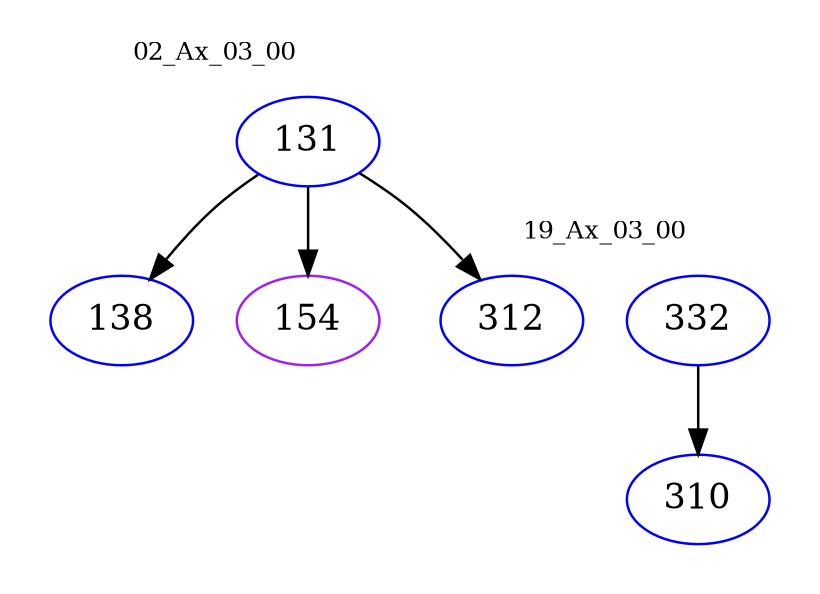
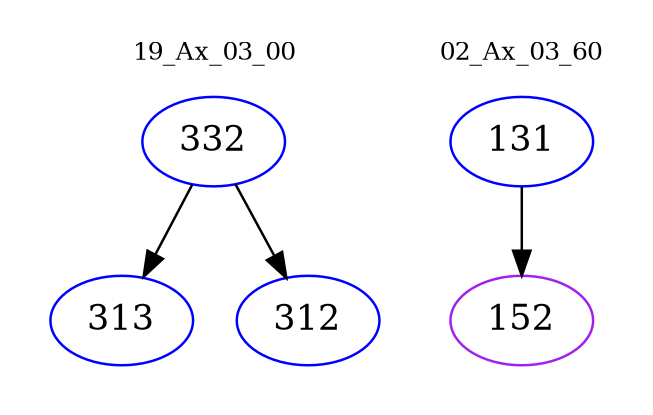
cluster "02_Ax_03_00": label "02_Ax_03_00" -> "02_Ax_03_60"
edge "131" -> "312": now "332" -> "312"
node "138": removed
node "154": label "154" -> "152"
node "310": label "310" -> "313"
